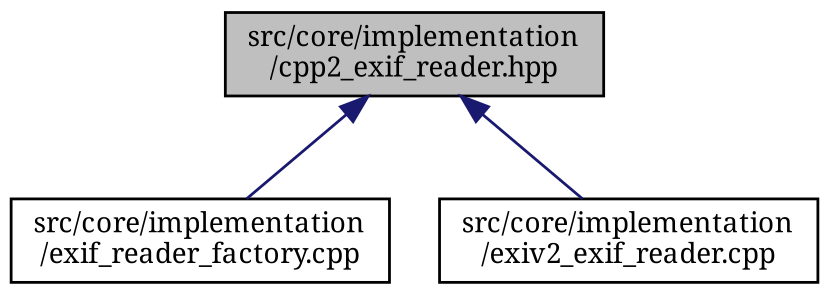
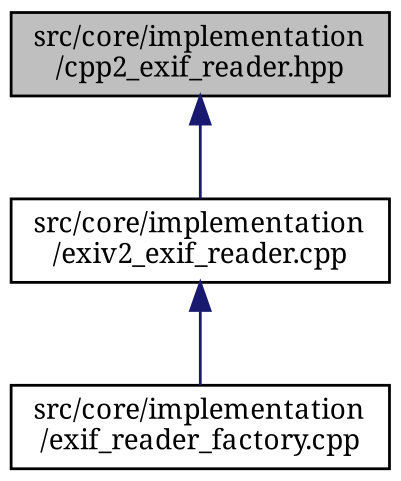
edge "src/core/implementation /exif_reader_factory.cpp" -> "src/core/implementation /cpp2_exif_reader.hpp": now "src/core/implementation /exif_reader_factory.cpp" -> "src/core/implementation /exiv2_exif_reader.cpp"
